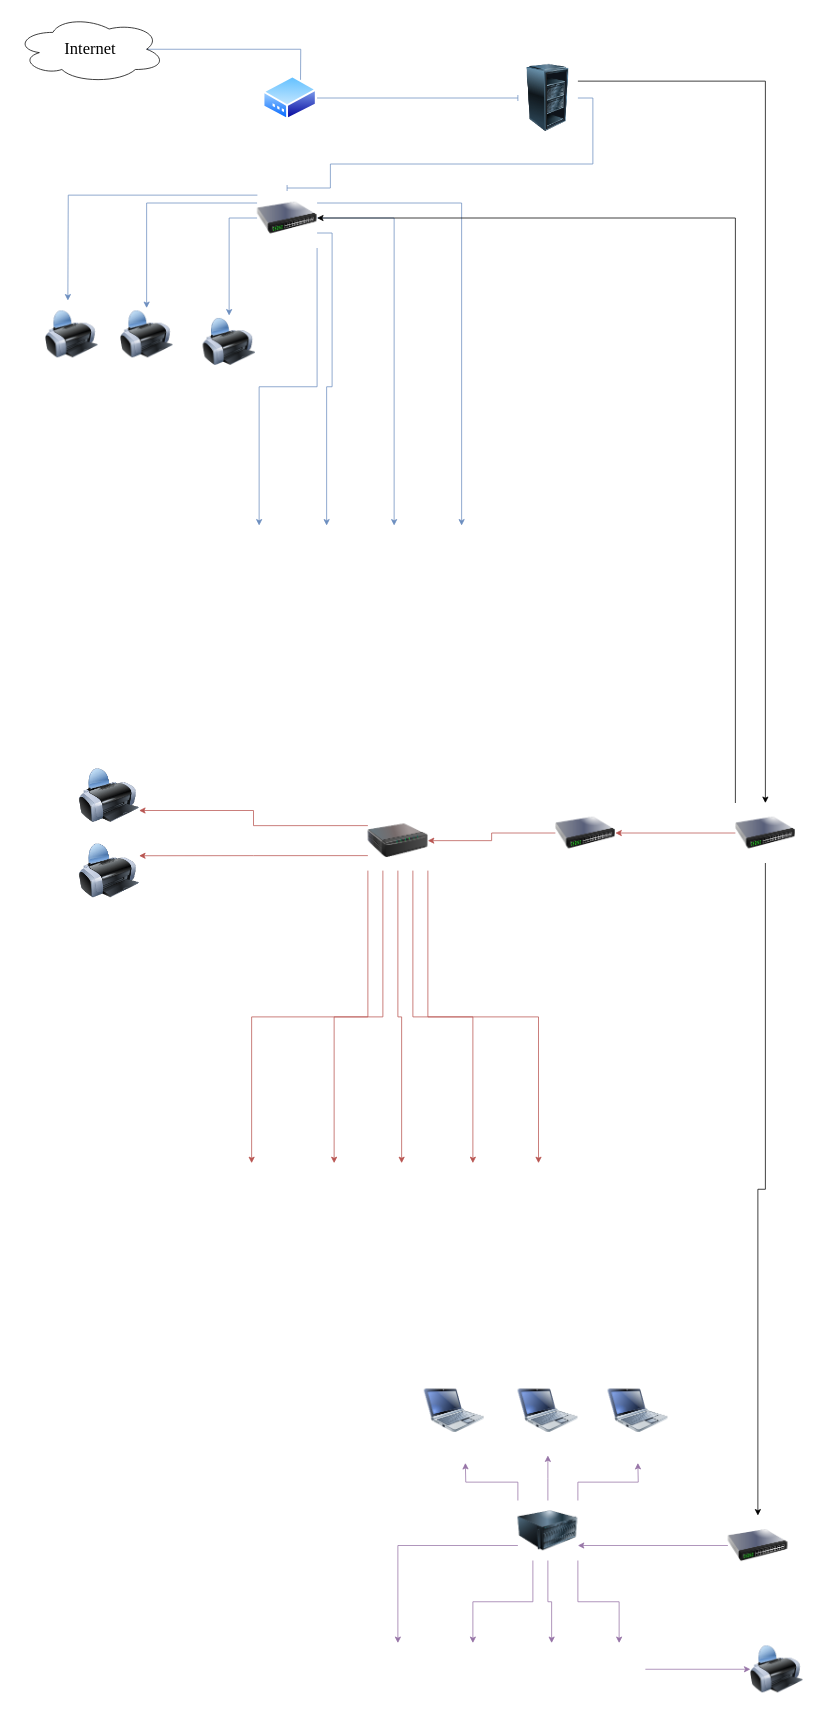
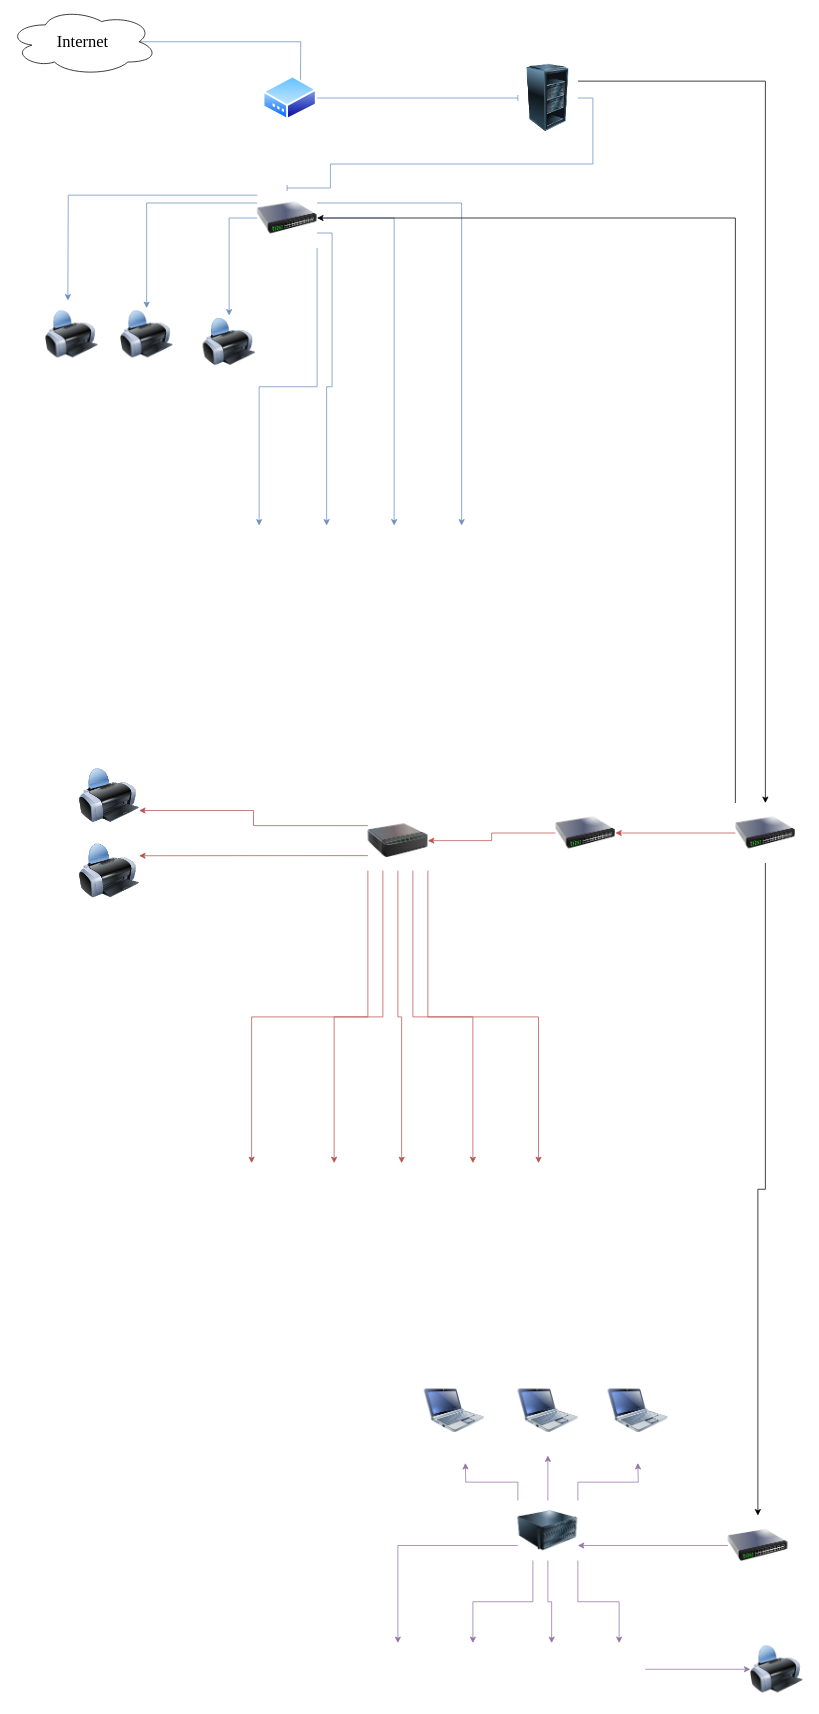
node "Internet": moved (90, 49) -> (83, 42)
